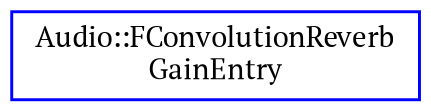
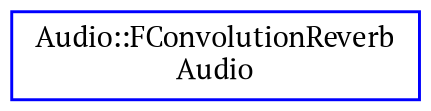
node "Audio::FConvolutionReverb GainEntry": label "Audio::FConvolutionReverb GainEntry" -> "Audio::FConvolutionReverb Audio"
